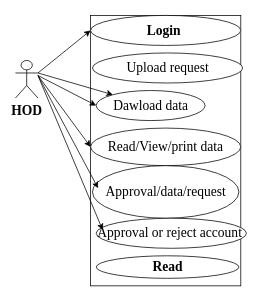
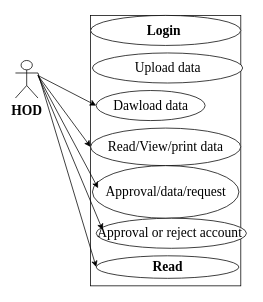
edge "HOD" -> "Login": removed
node "Upload request": label "Upload request" -> "Upload data"
edge "HOD" -> "Dawload data": now "HOD" -> "Read"
